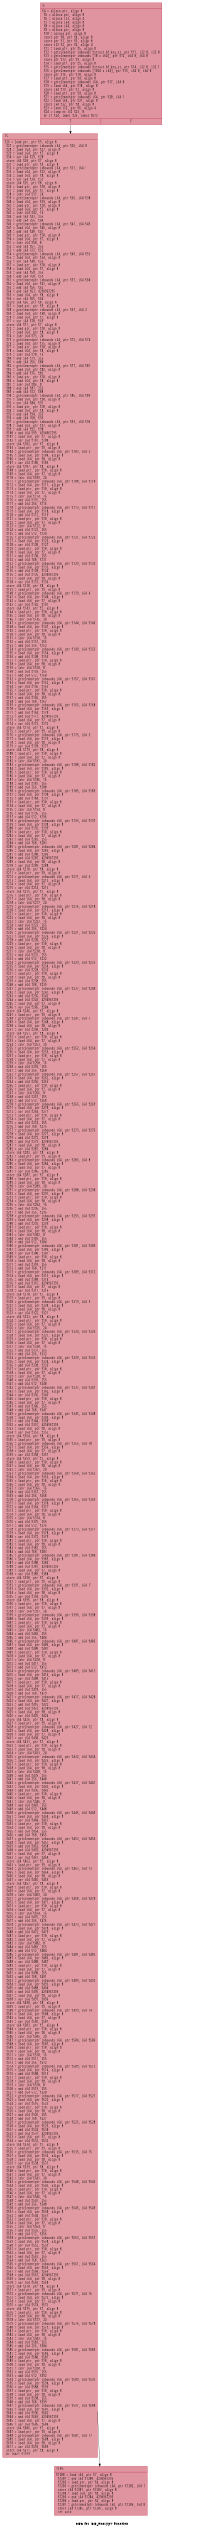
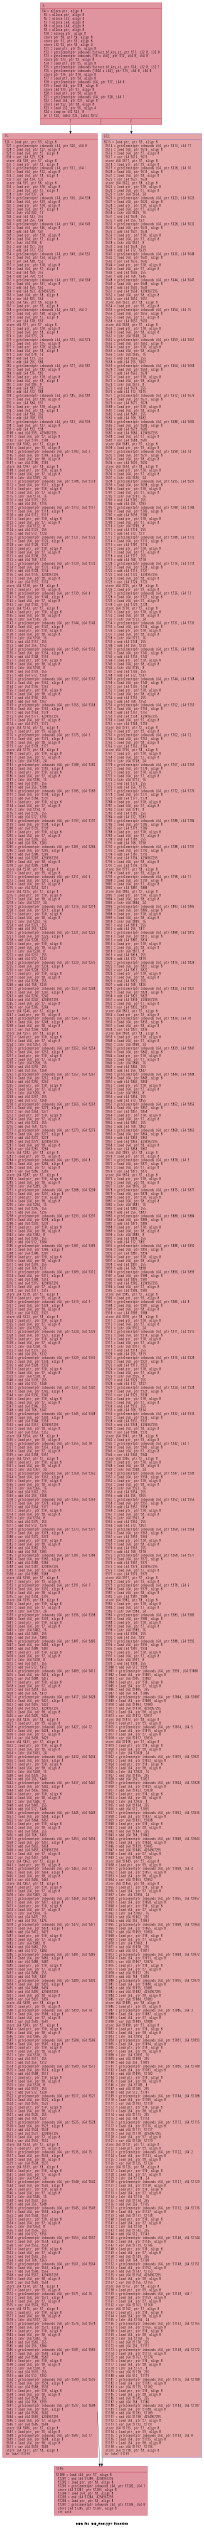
node "612:": added
